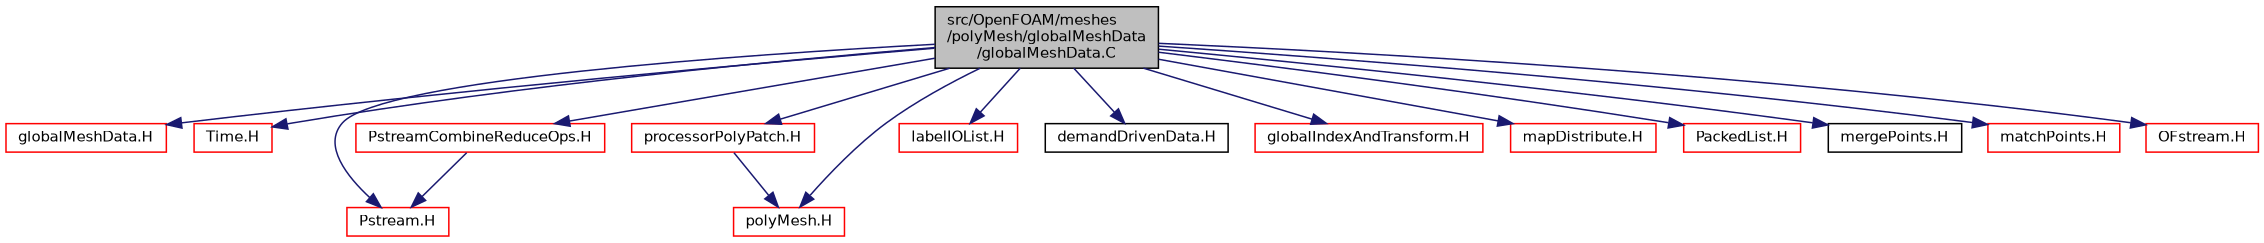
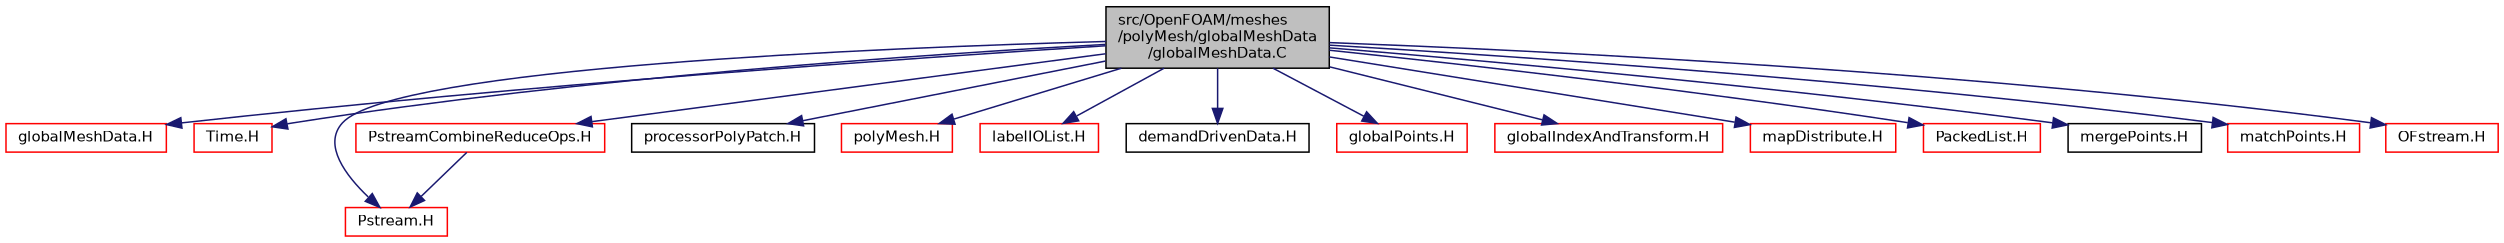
node "processorPolyPatch.H": color red -> black
node "globalPoints.H": added
edge "processorPolyPatch.H" -> "polyMesh.H": removed
